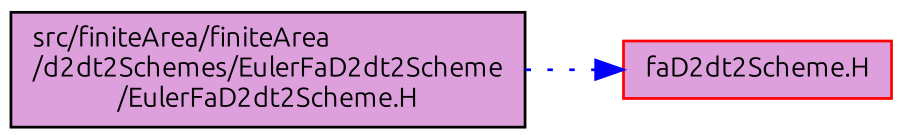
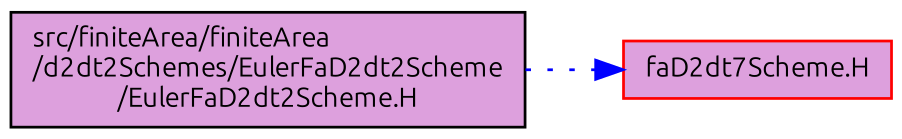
node "faD2dt2Scheme.H": label "faD2dt2Scheme.H" -> "faD2dt7Scheme.H"
